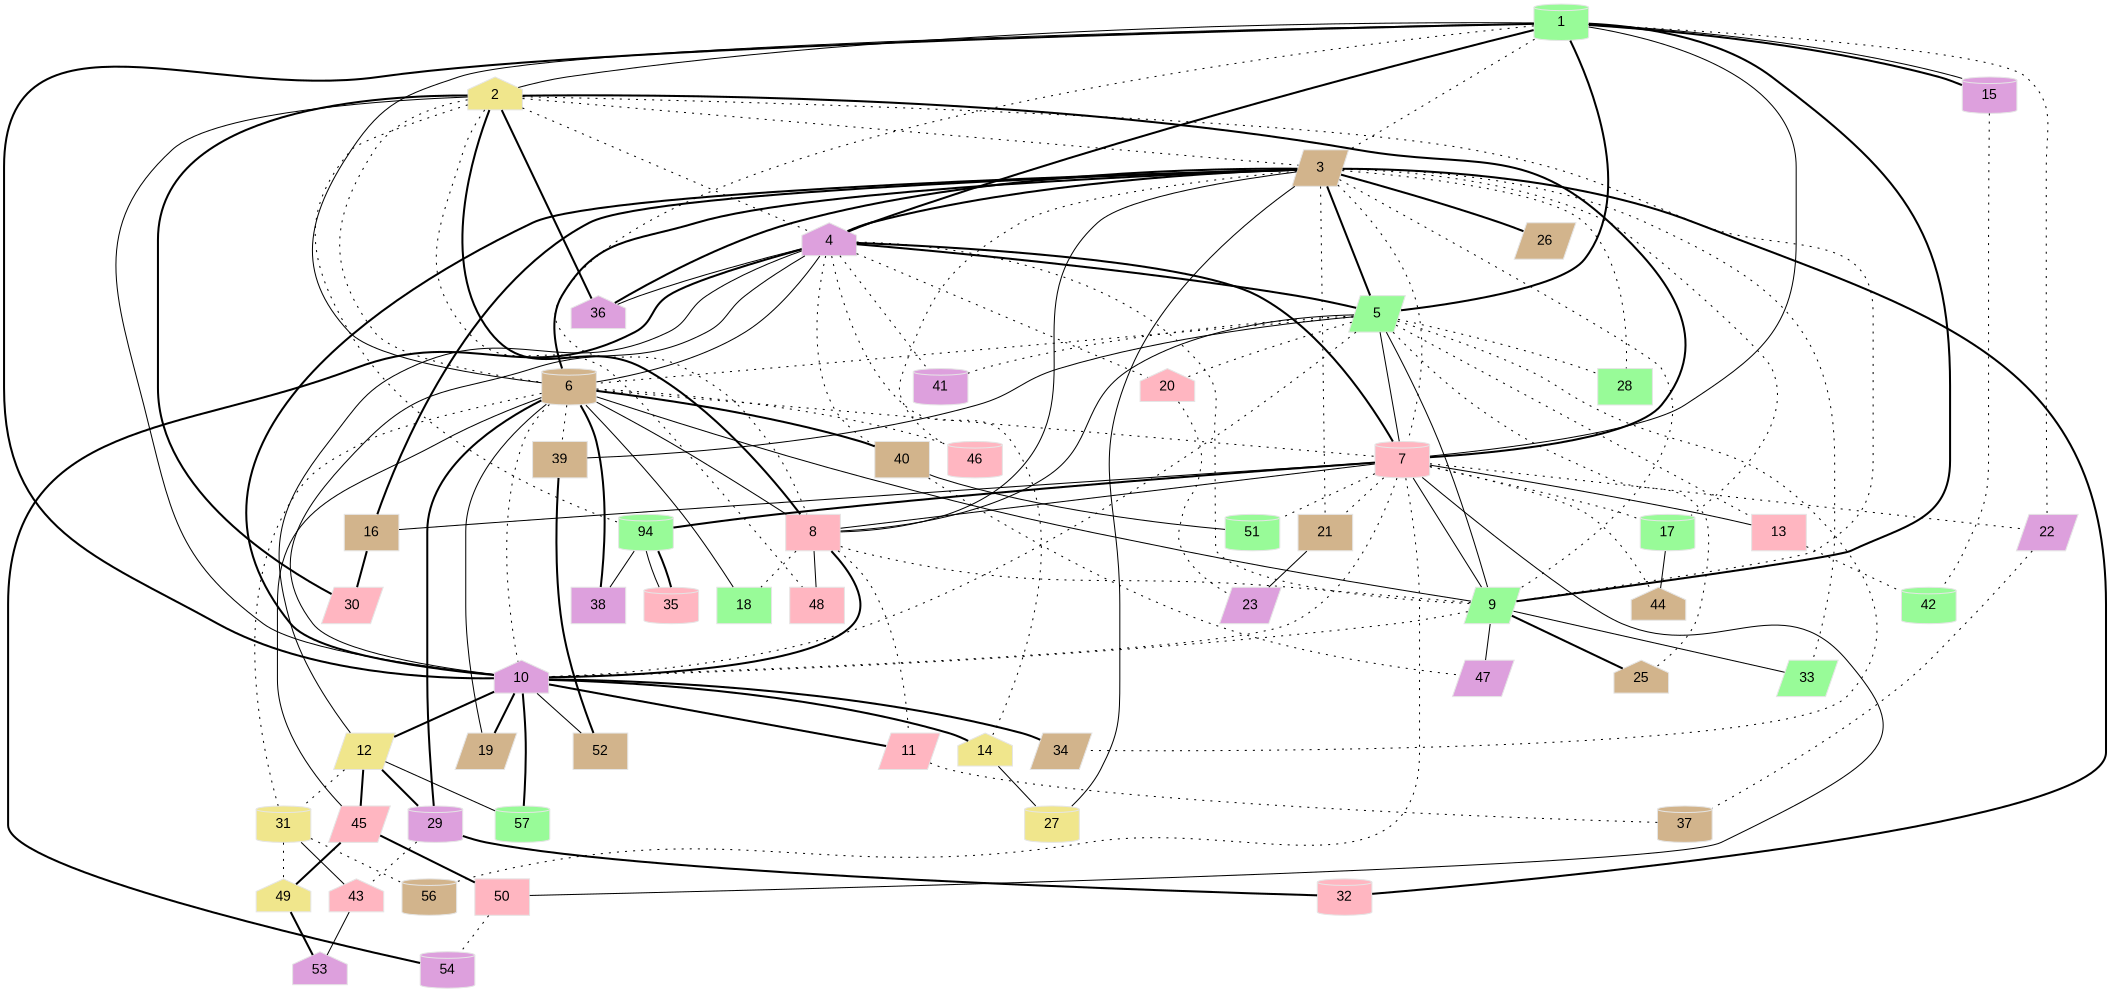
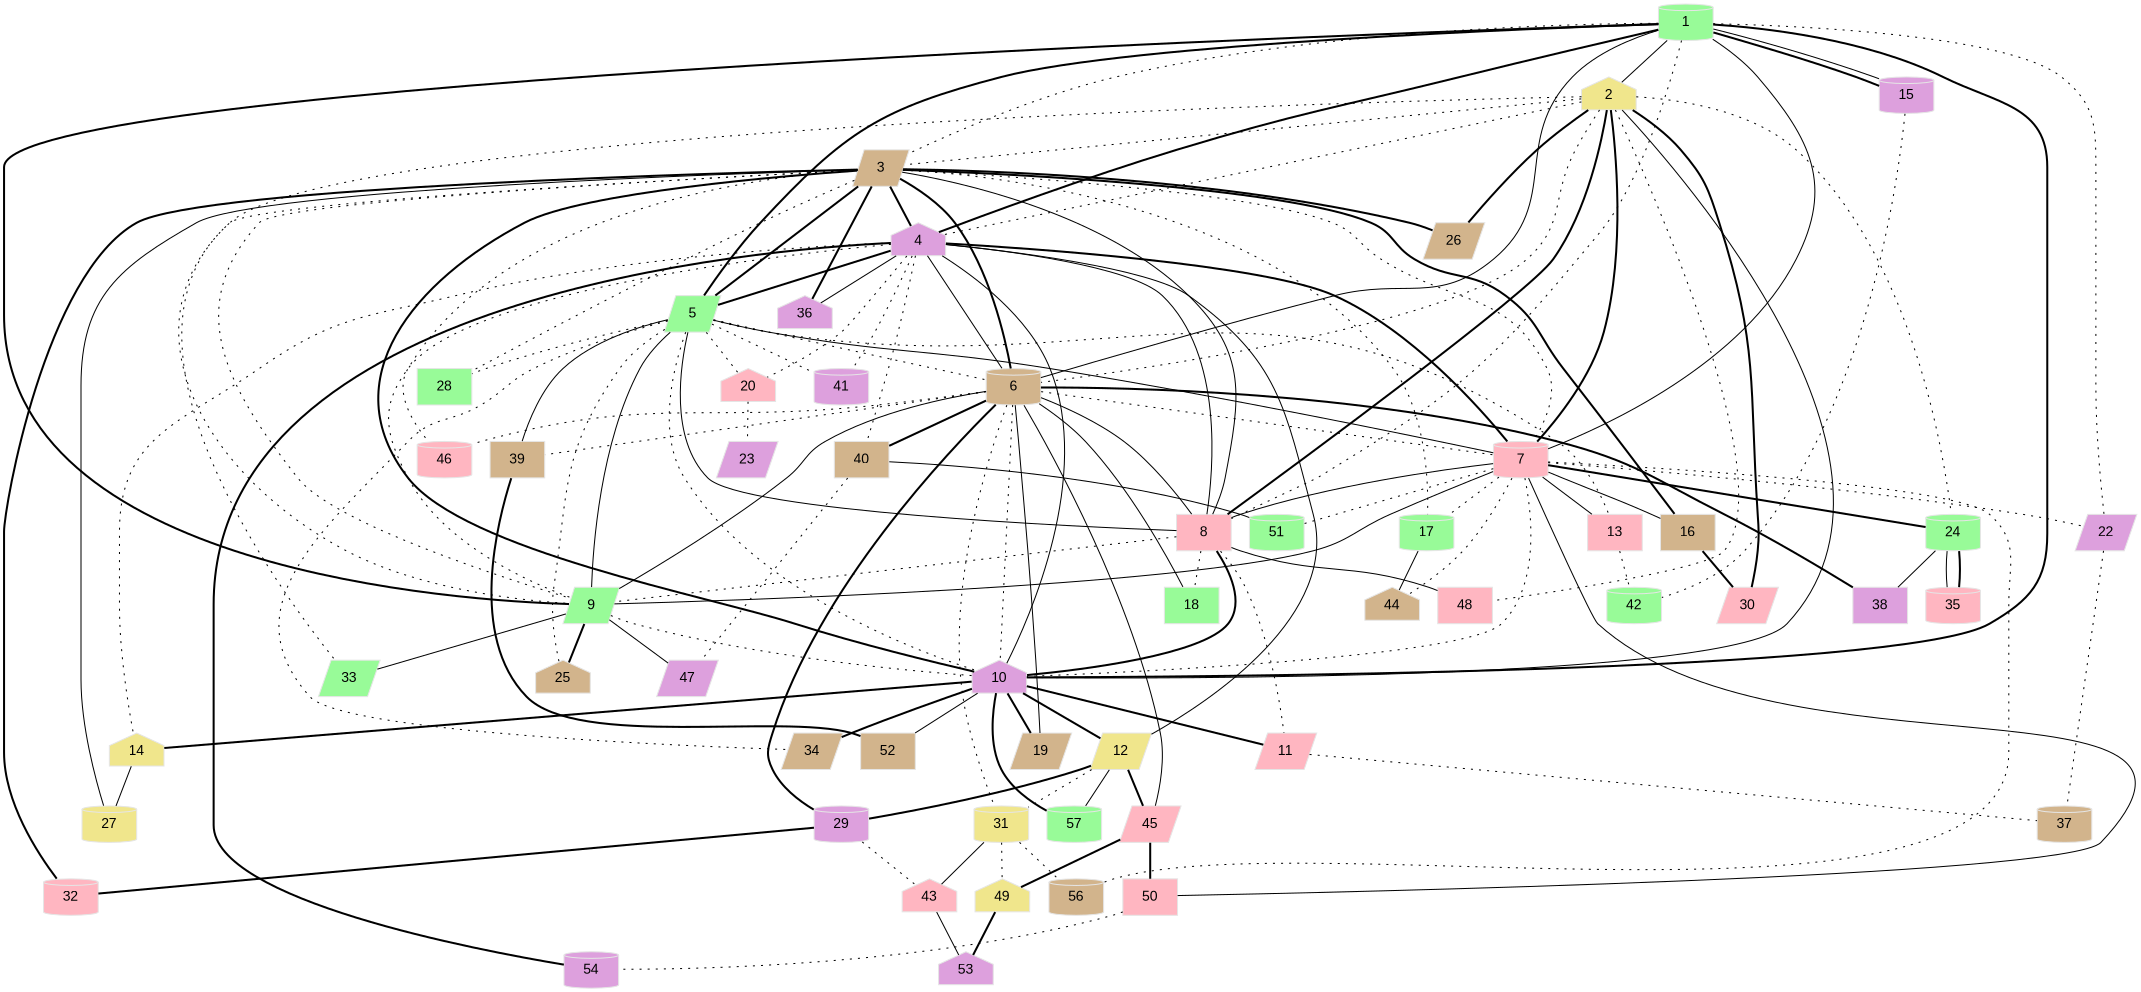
edge "2" -- "36": now "2" -- "26"
edge "4" -- "8": added
node "94": label "94" -> "24"
node "21": removed
